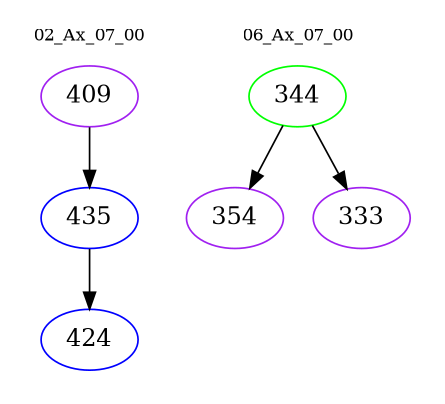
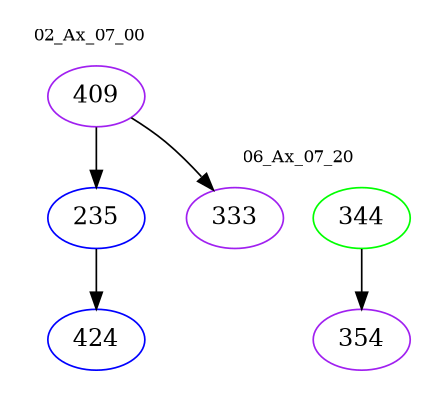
cluster "06_Ax_07_00": label "06_Ax_07_00" -> "06_Ax_07_20"
edge "344" -> "333": now "409" -> "333"
node "435": label "435" -> "235"
